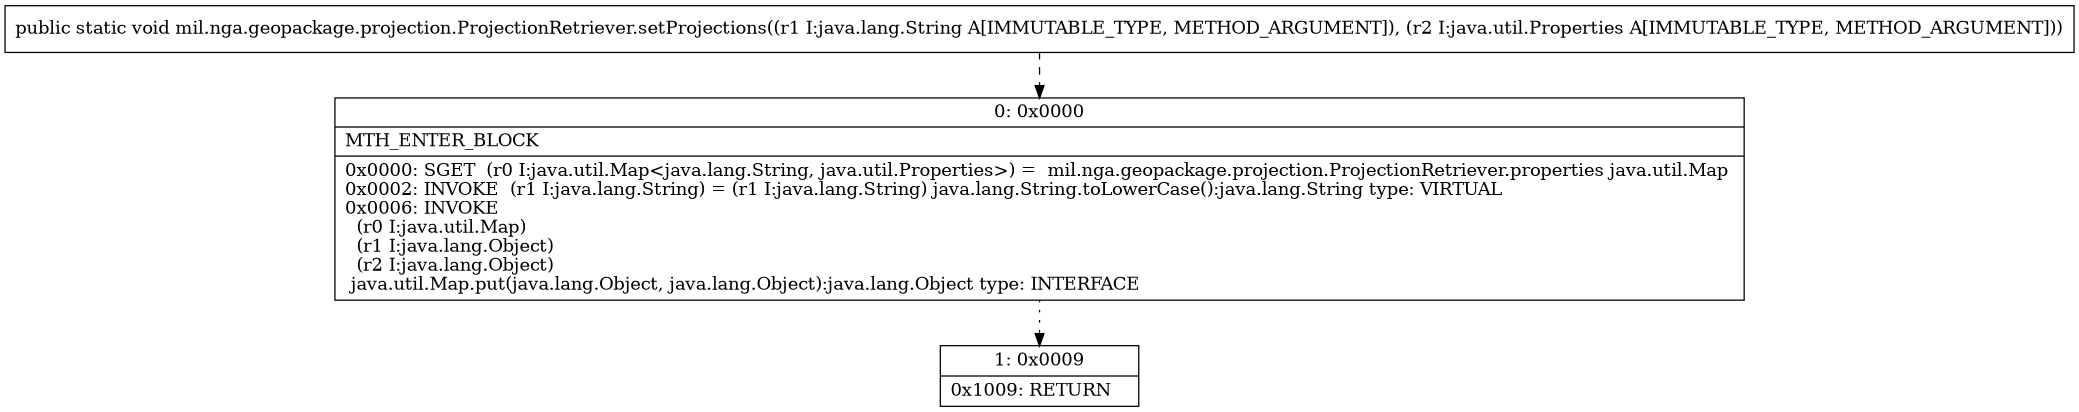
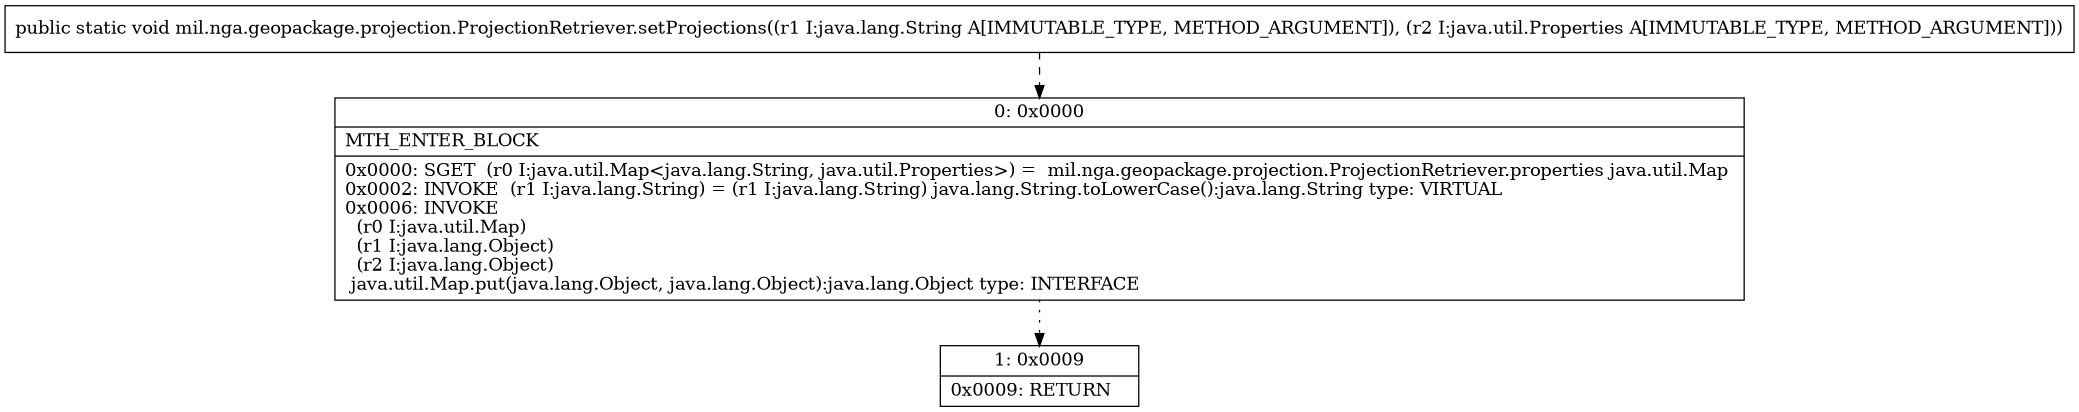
node "1: 0x0009": text "0x1009: RETURN" -> "0x0009: RETURN"
